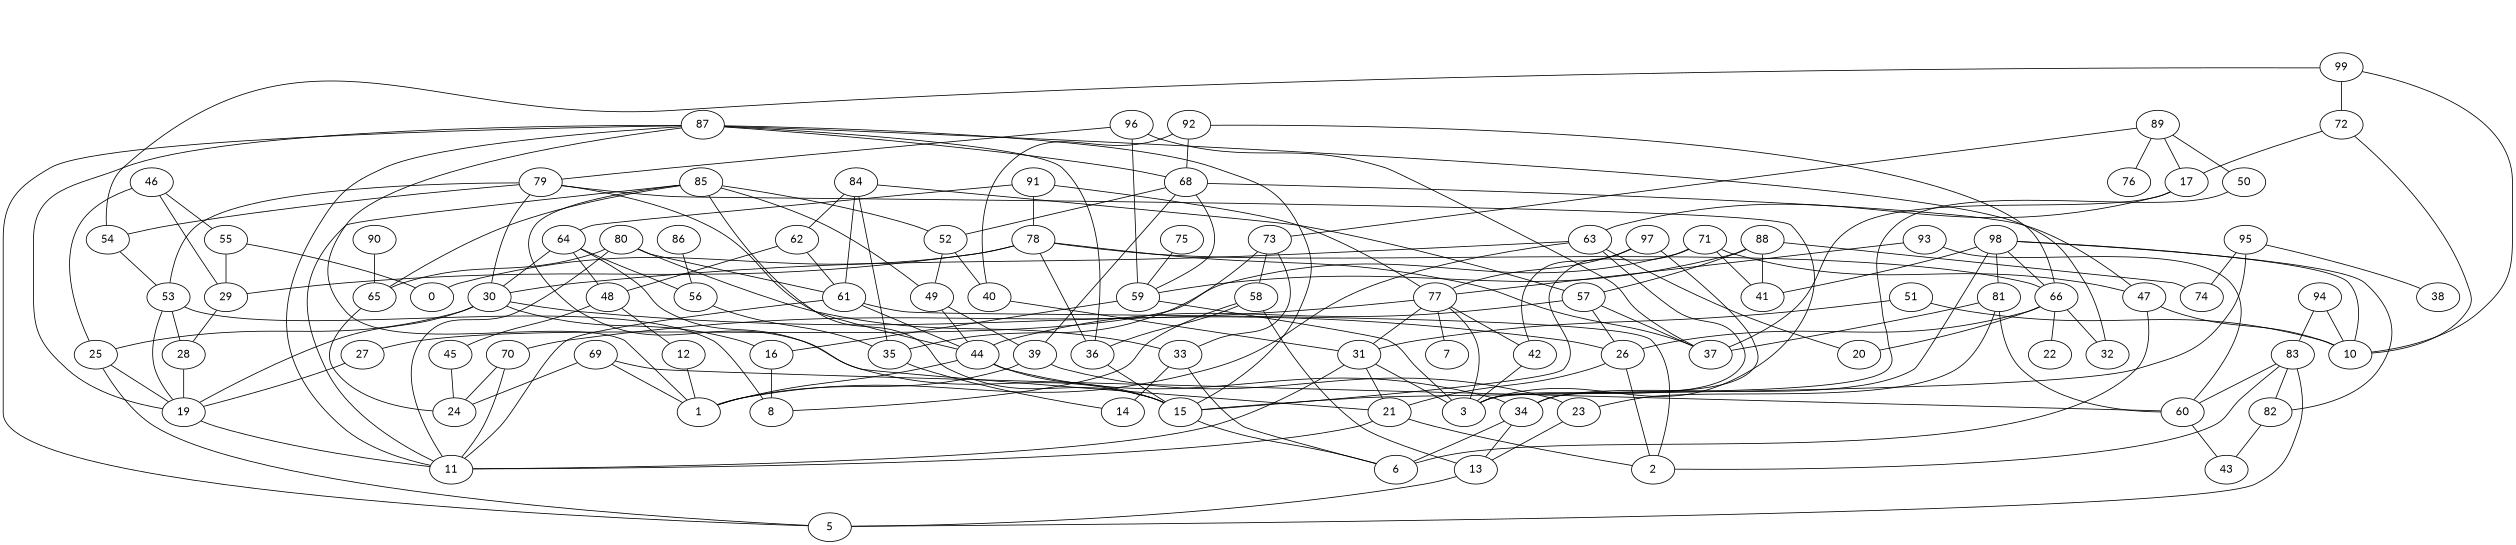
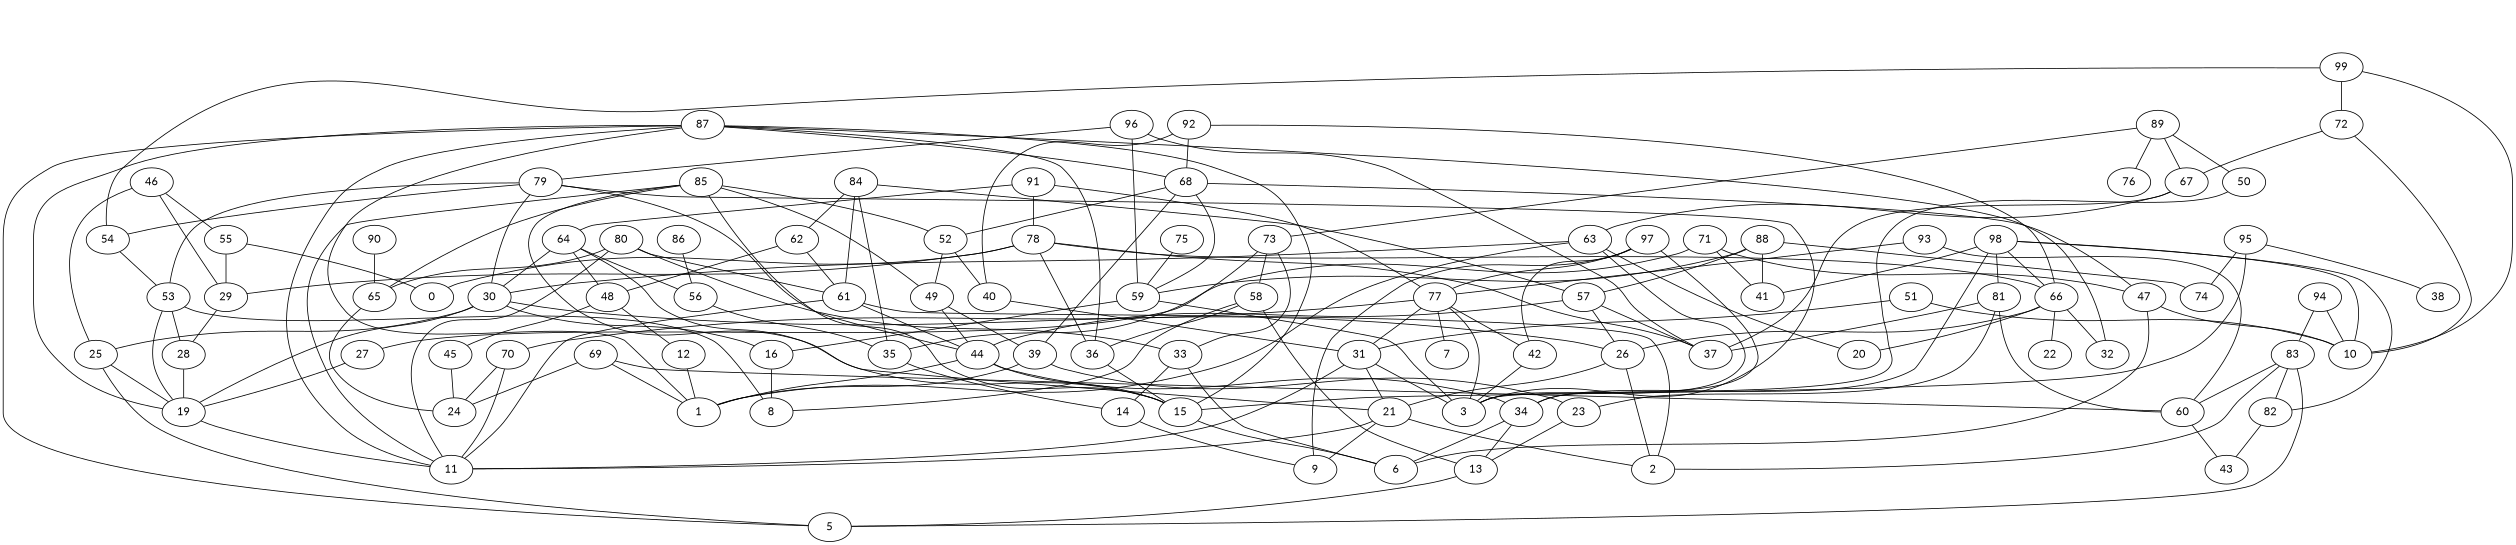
node "17": label "17" -> "67"
edge "71" -- "15": removed
node "9": added
